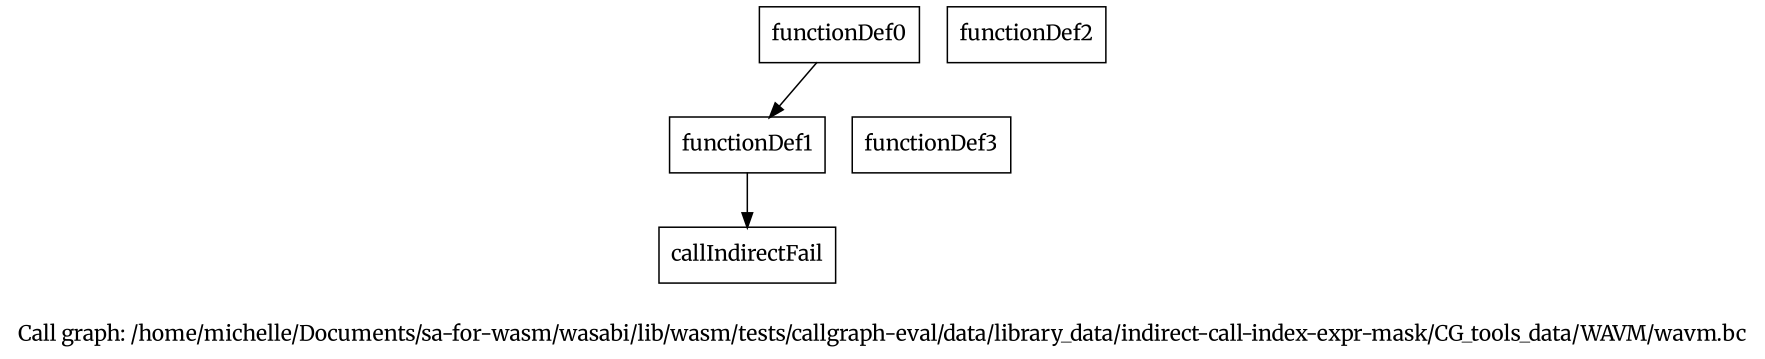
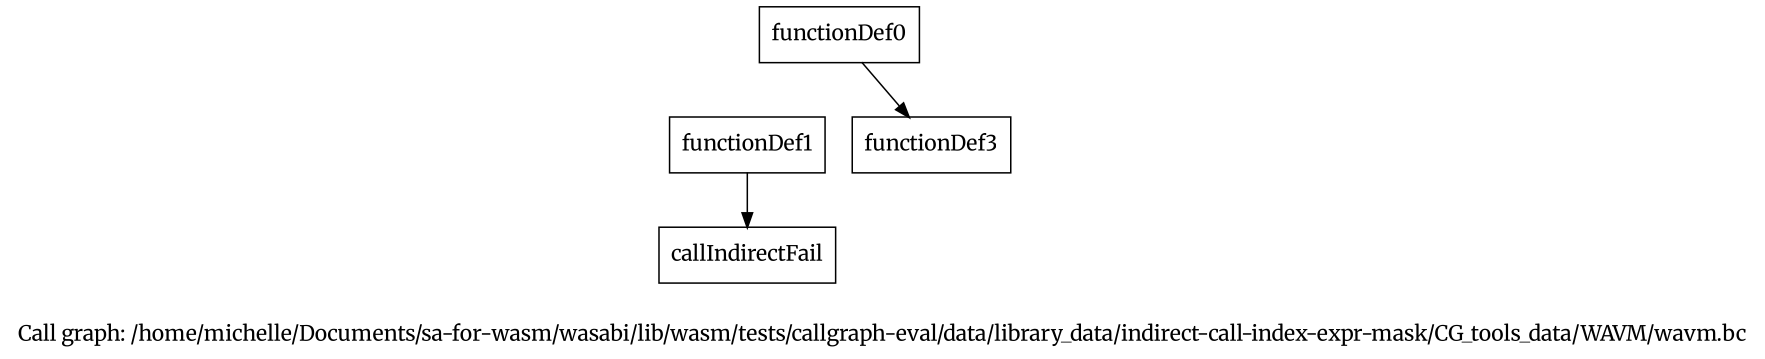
node "functionDef2": removed
edge "functionDef0" -> "functionDef1": now "functionDef0" -> "functionDef3"
